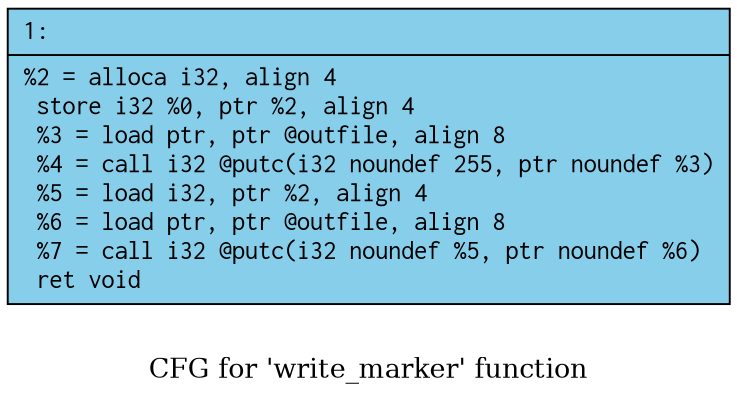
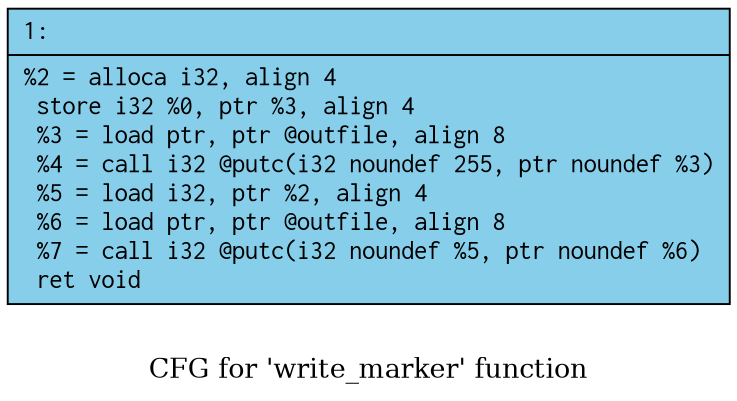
node "1:": text "store i32 %0, ptr %2, align 4" -> "store i32 %0, ptr %3, align 4"
